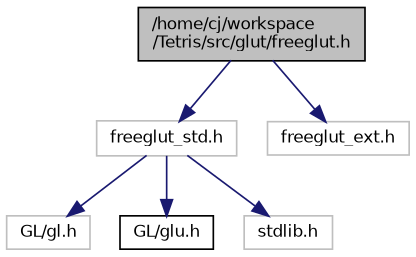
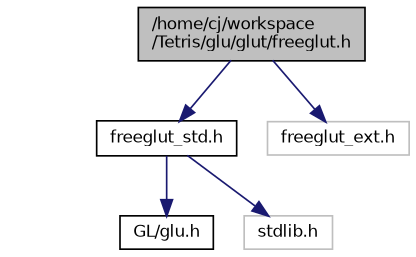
node "/home/cj/workspace /Tetris/src/glut/freeglut.h": label "/home/cj/workspace /Tetris/src/glut/freeglut.h" -> "/home/cj/workspace /Tetris/glu/glut/freeglut.h"
node "freeglut_std.h": color grey75 -> black
node "GL/gl.h": removed
